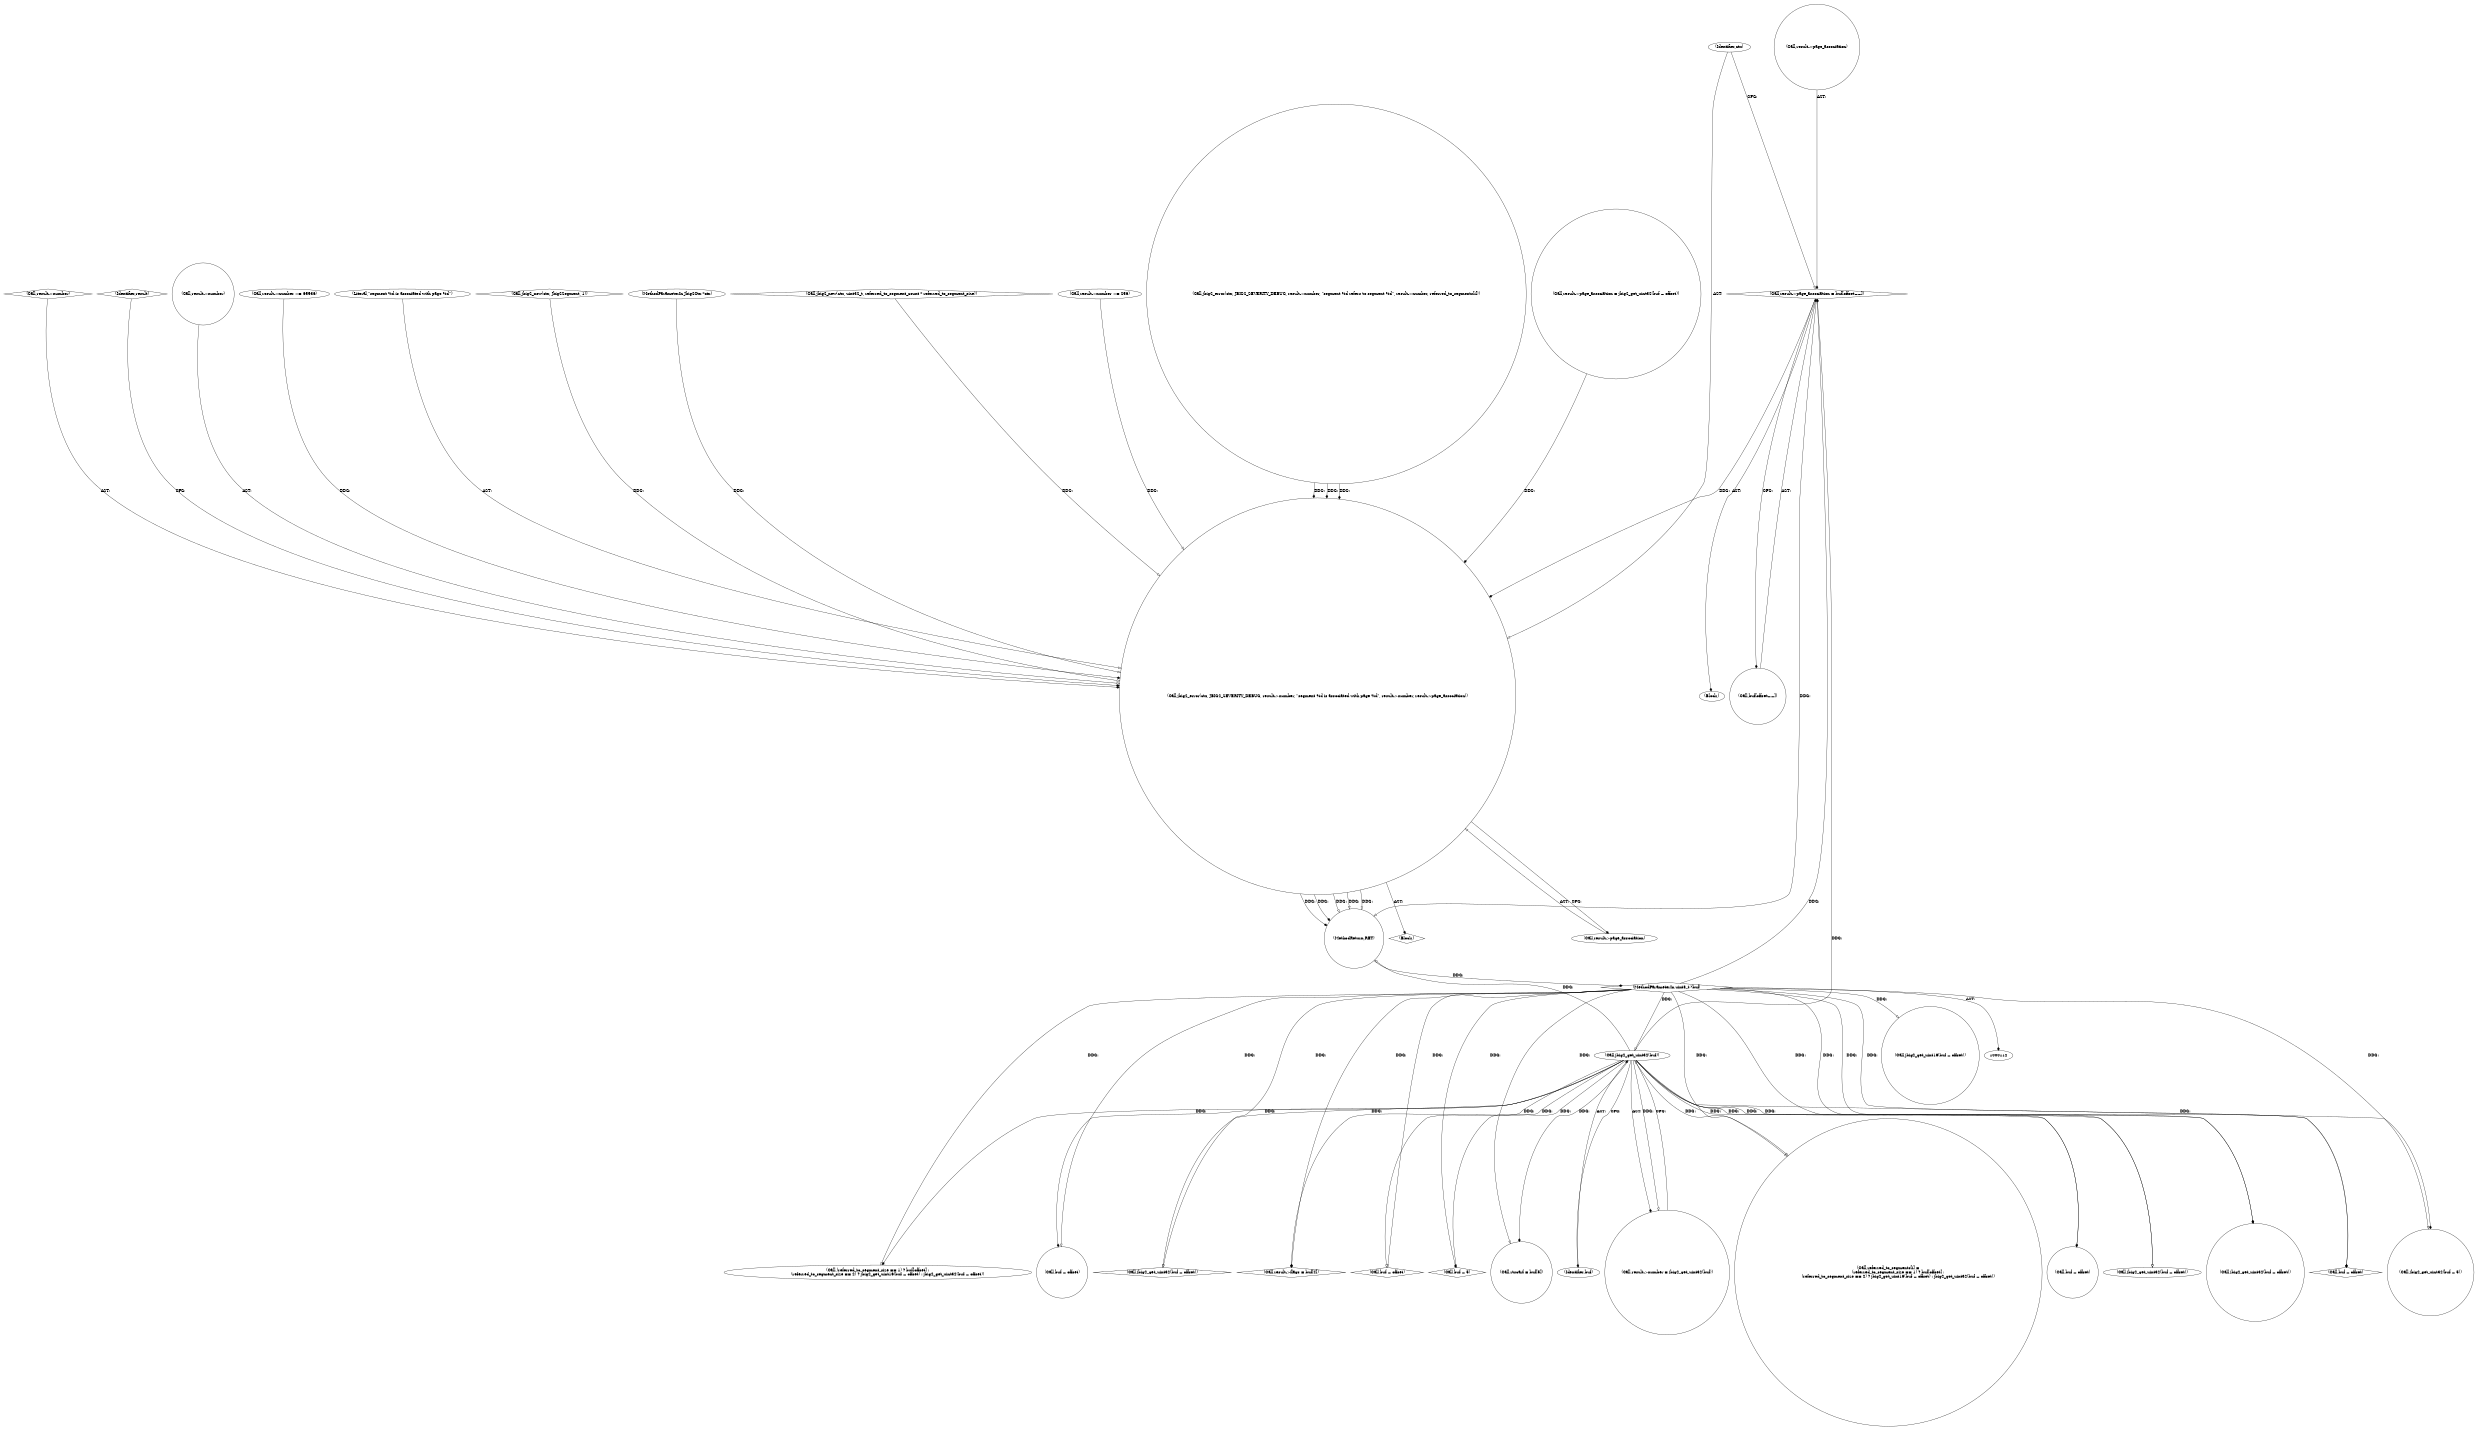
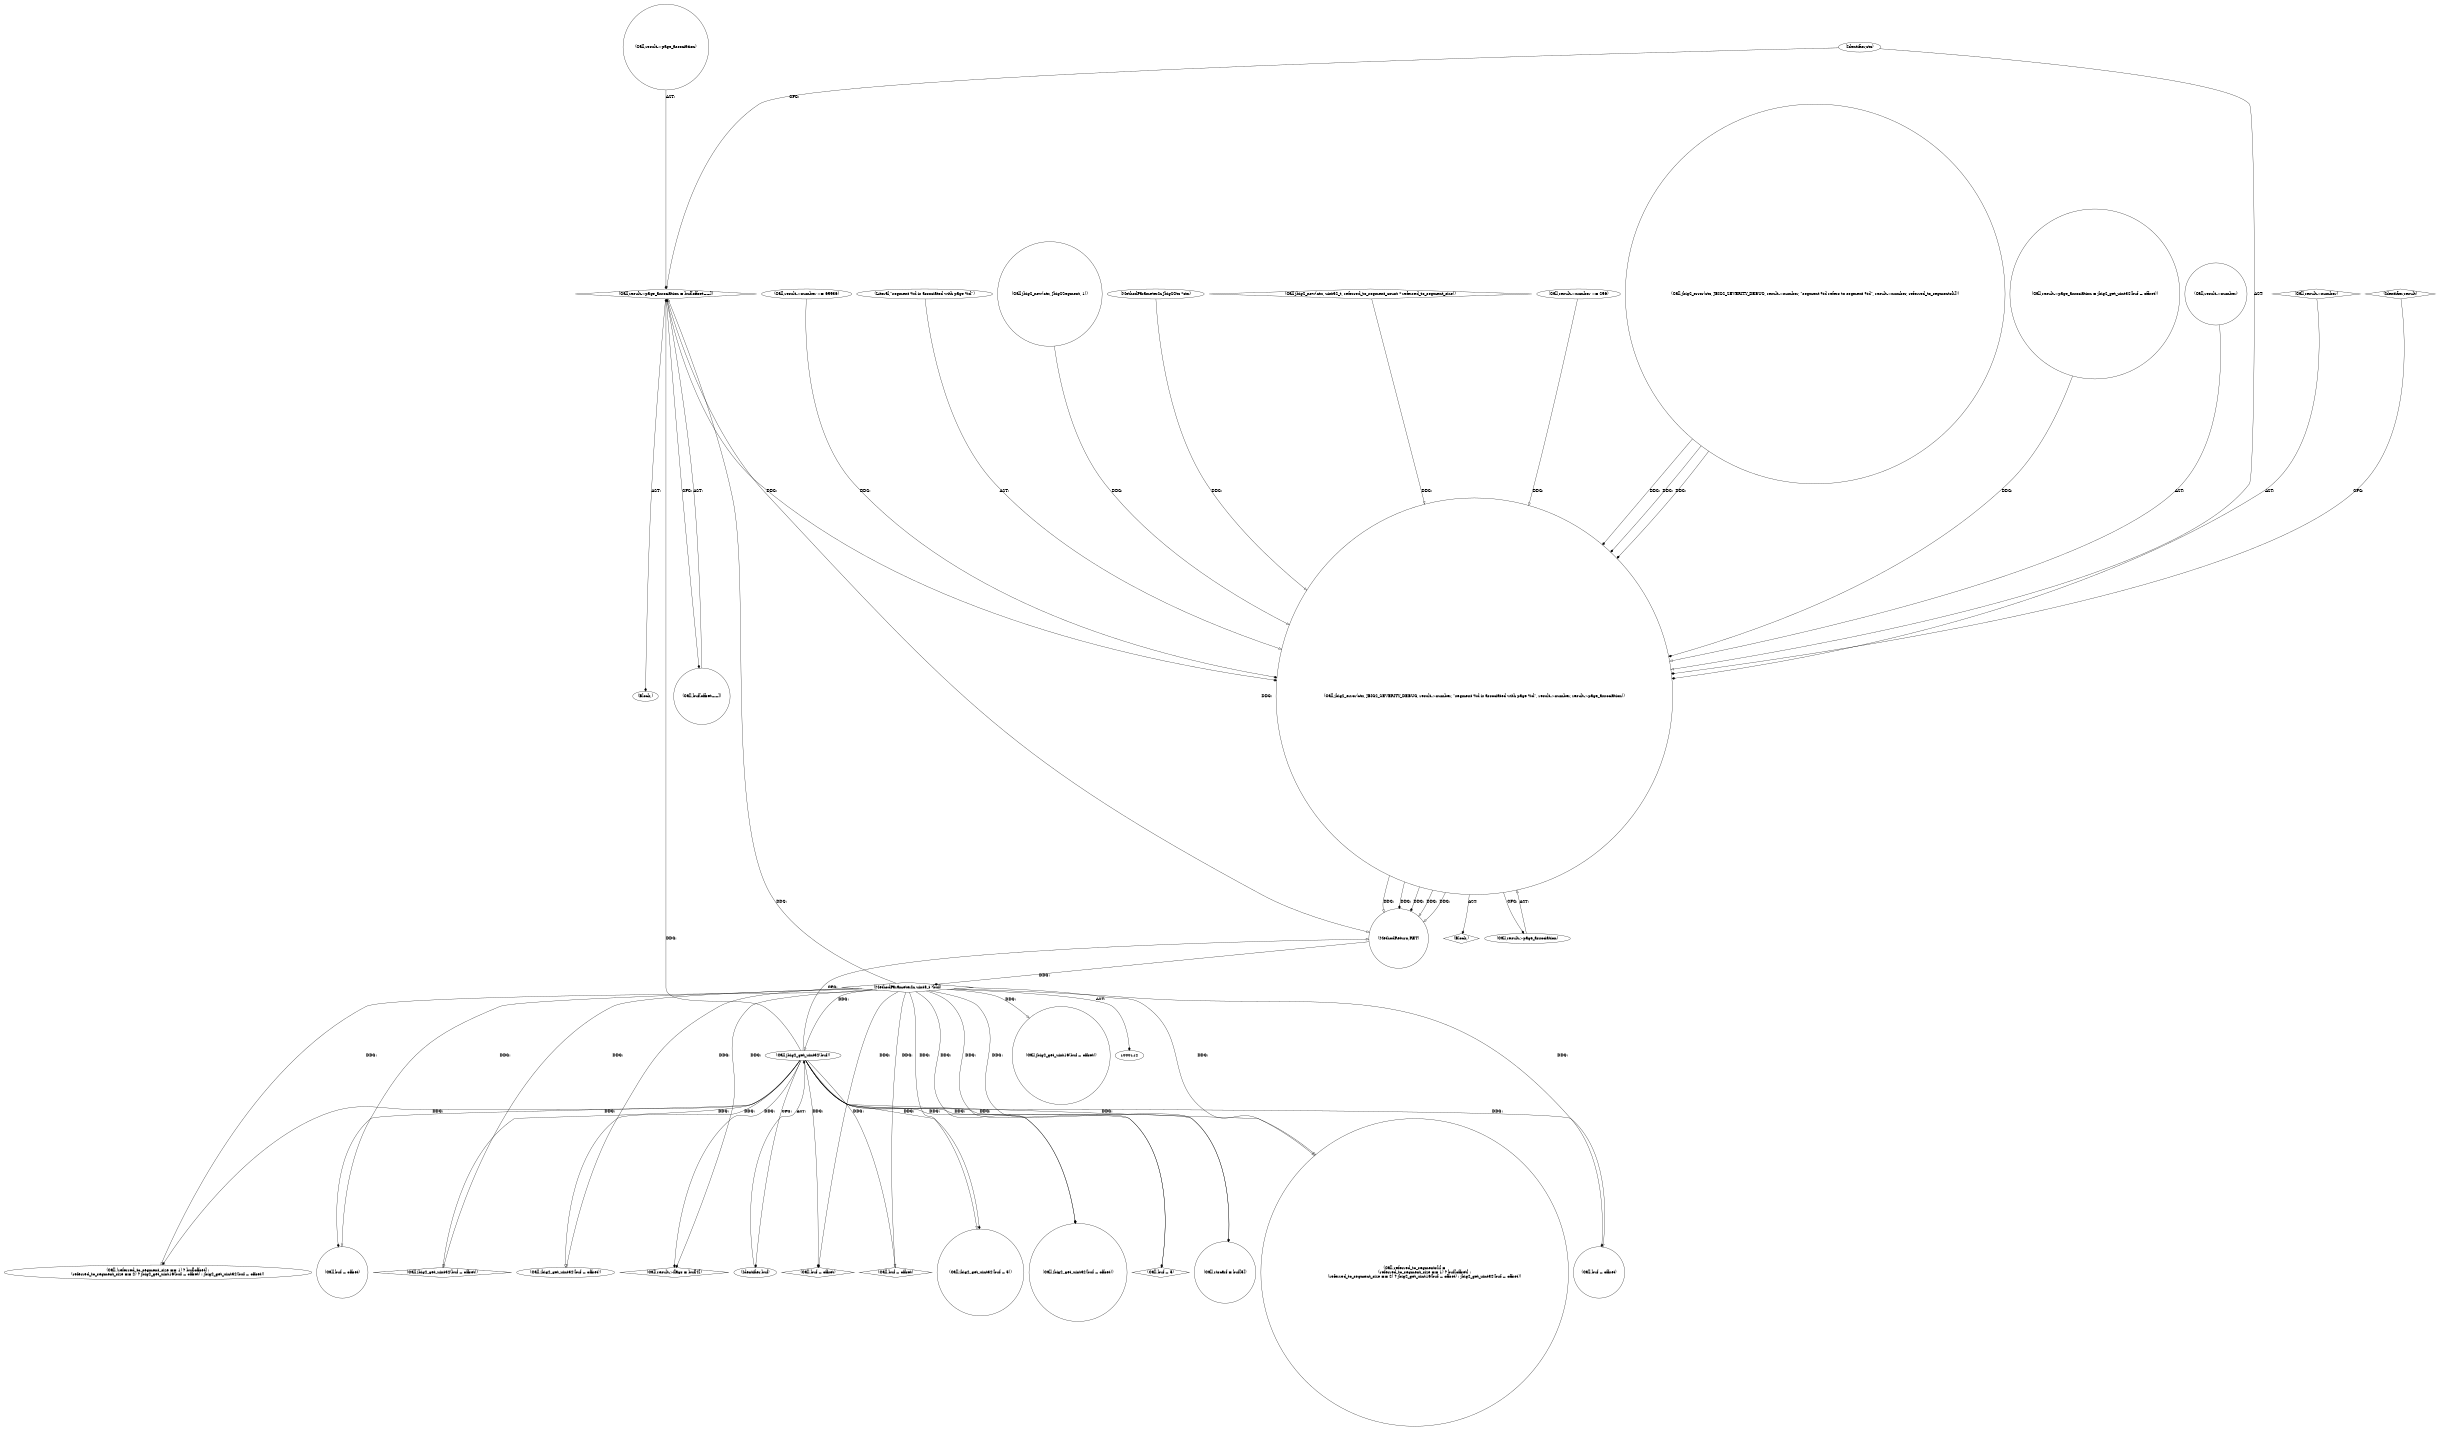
node "(Call,jbig2_new(ctx, Jbig2Segment, 1))": shape diamond -> circle
edge "(Call,jbig2_get_uint32(buf))" -> "(MethodReturn,RET)": label "DDG: " -> "CFG: "
node "(Call,result->number = jbig2_get_uint32(buf))": removed
